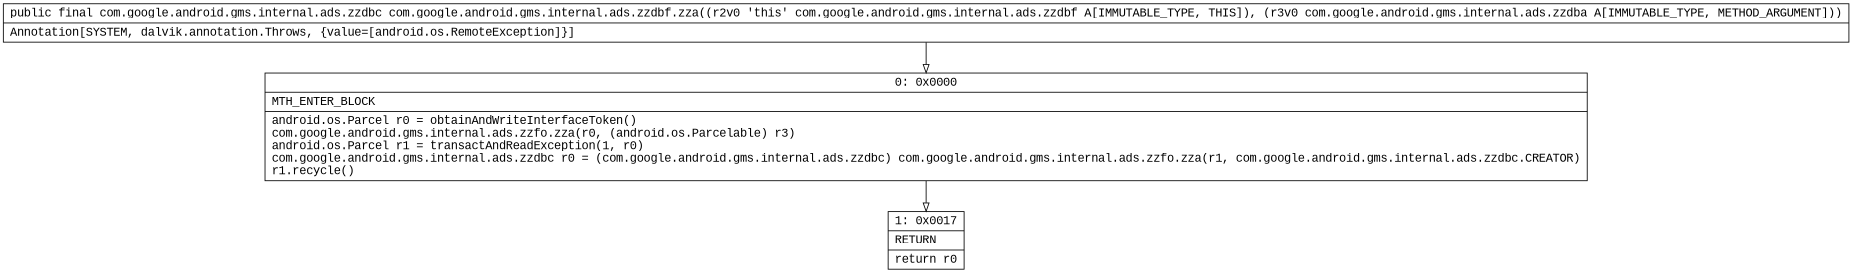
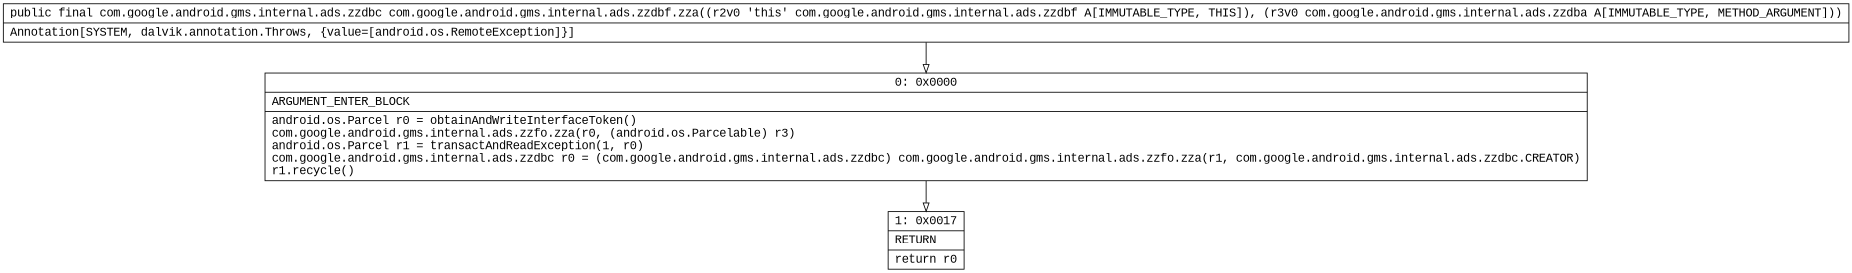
node "0: 0x0000": text "MTH_ENTER_BLOCK" -> "ARGUMENT_ENTER_BLOCK"
